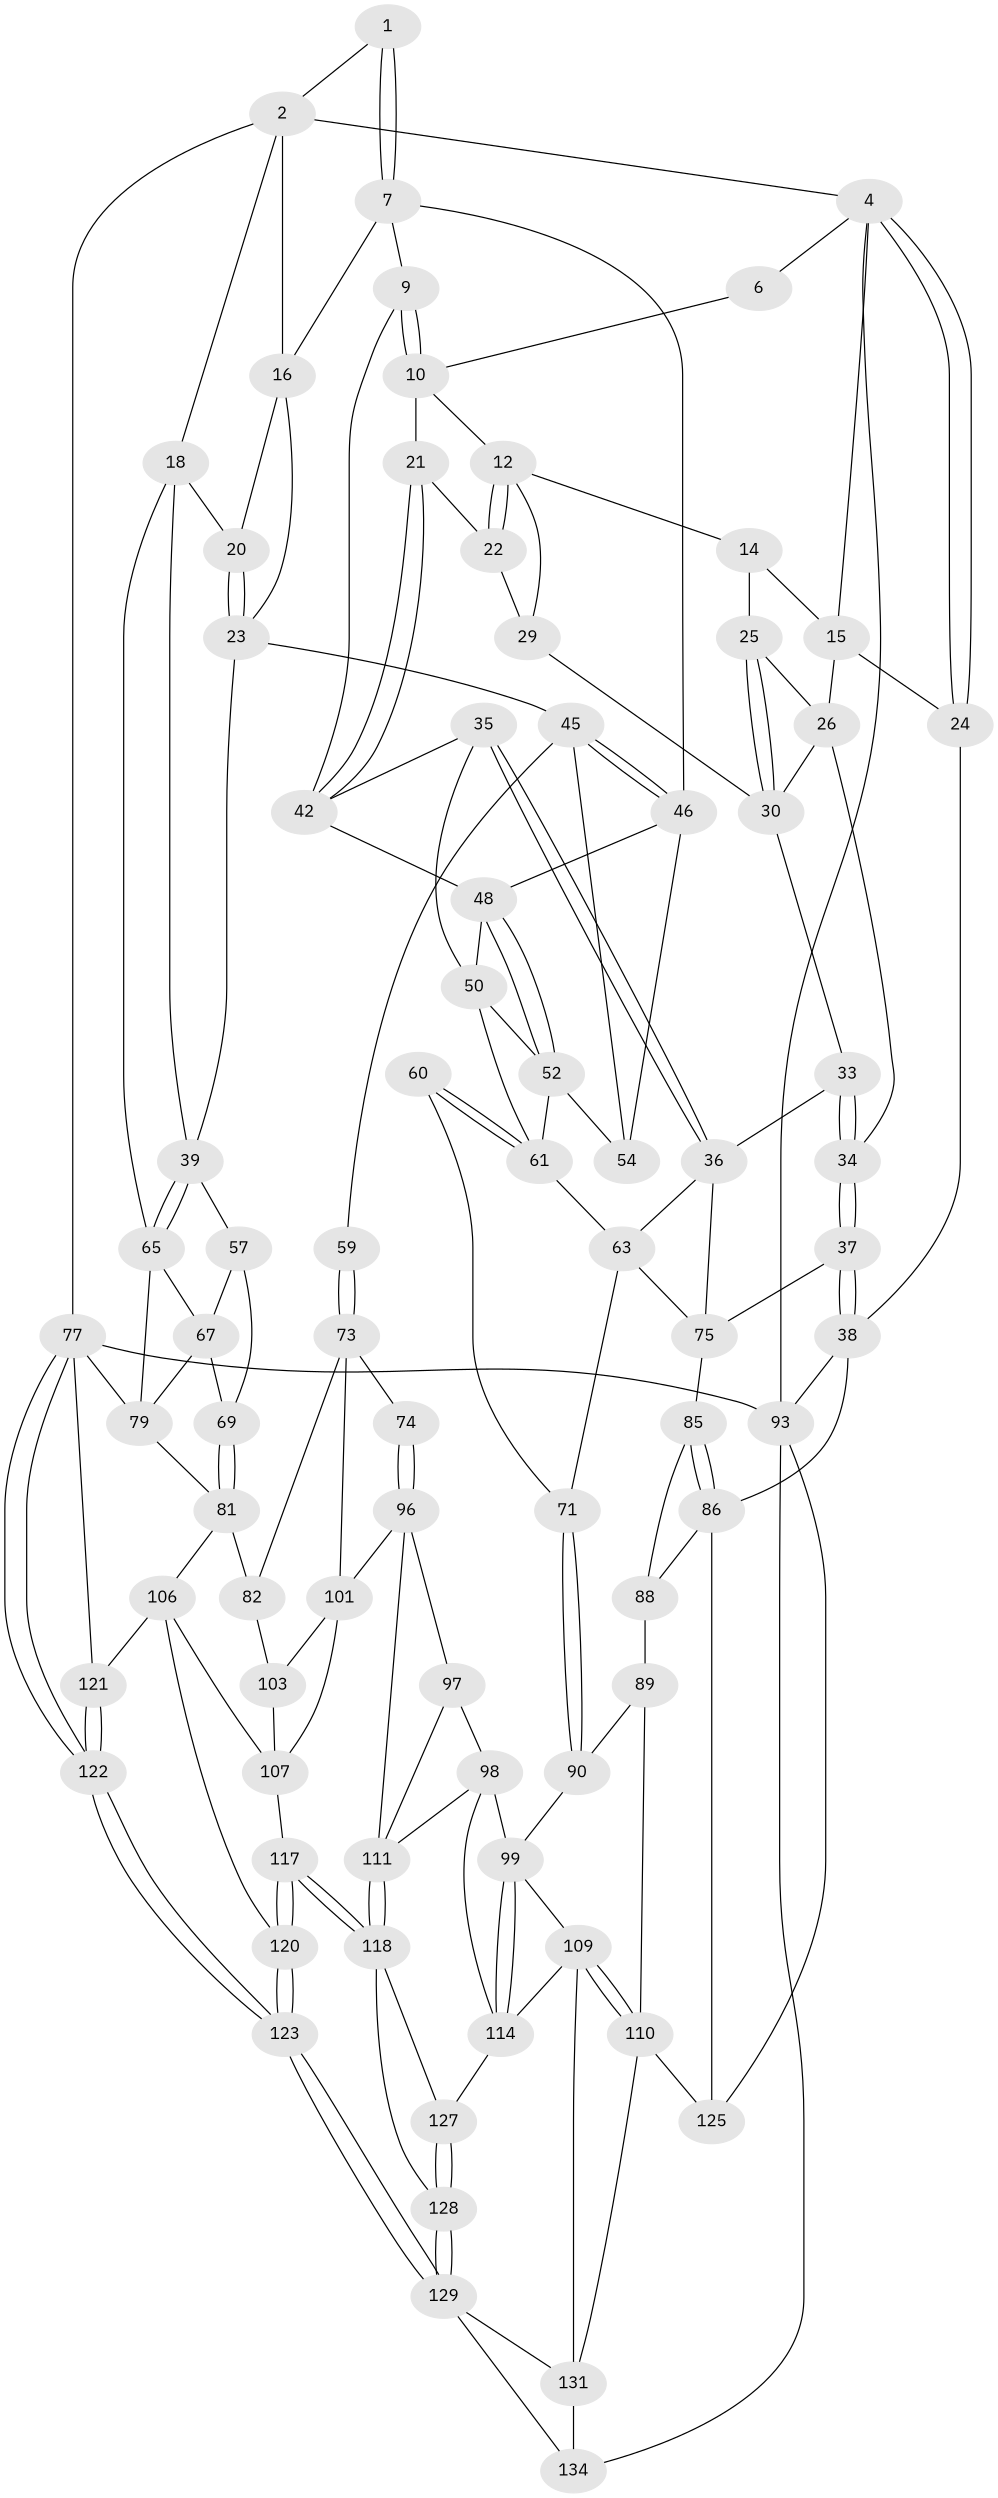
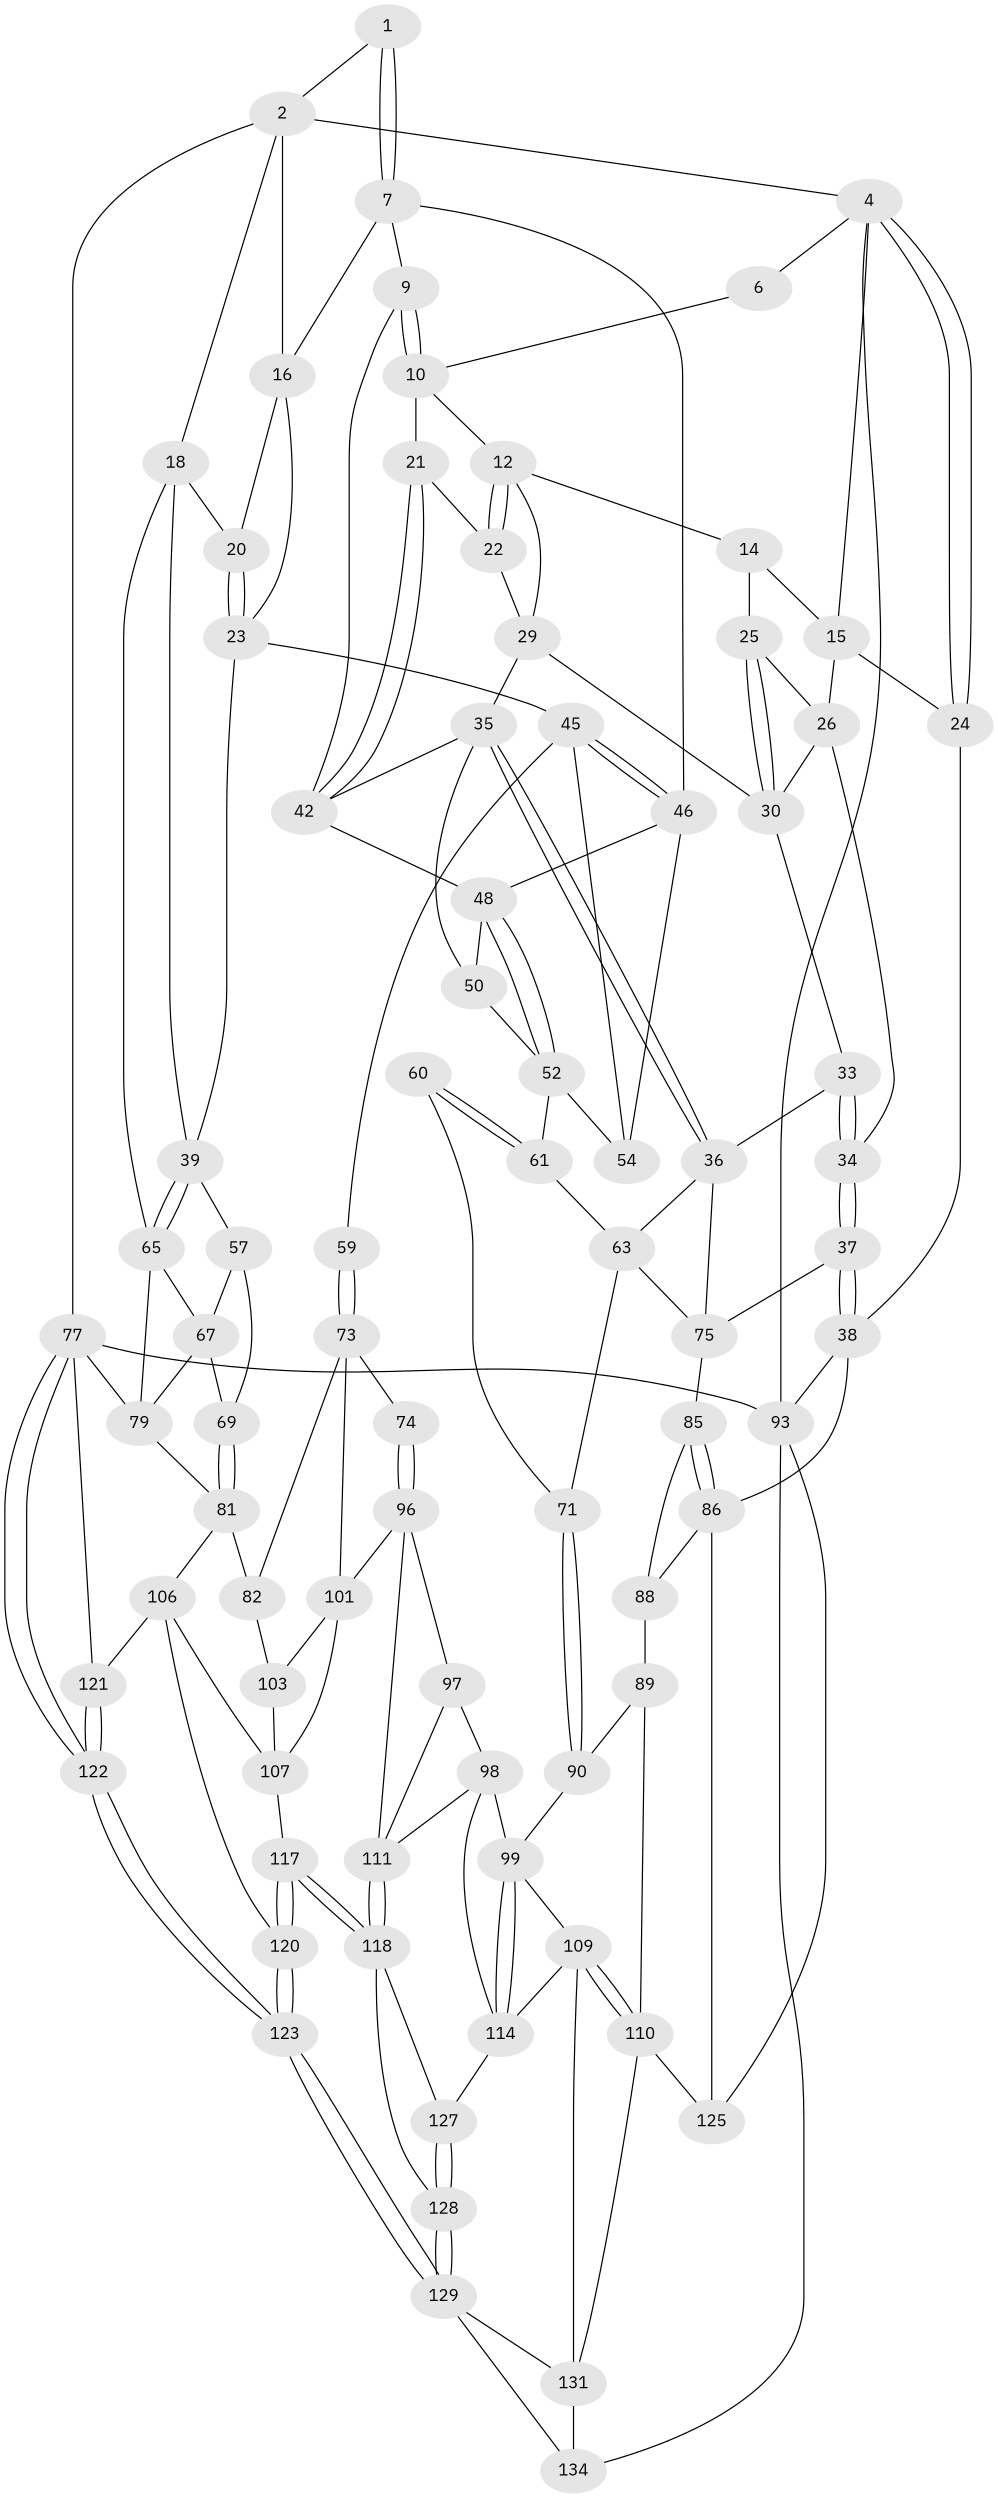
edge "29" -- "35": added
edge "50" -- "61": removed
